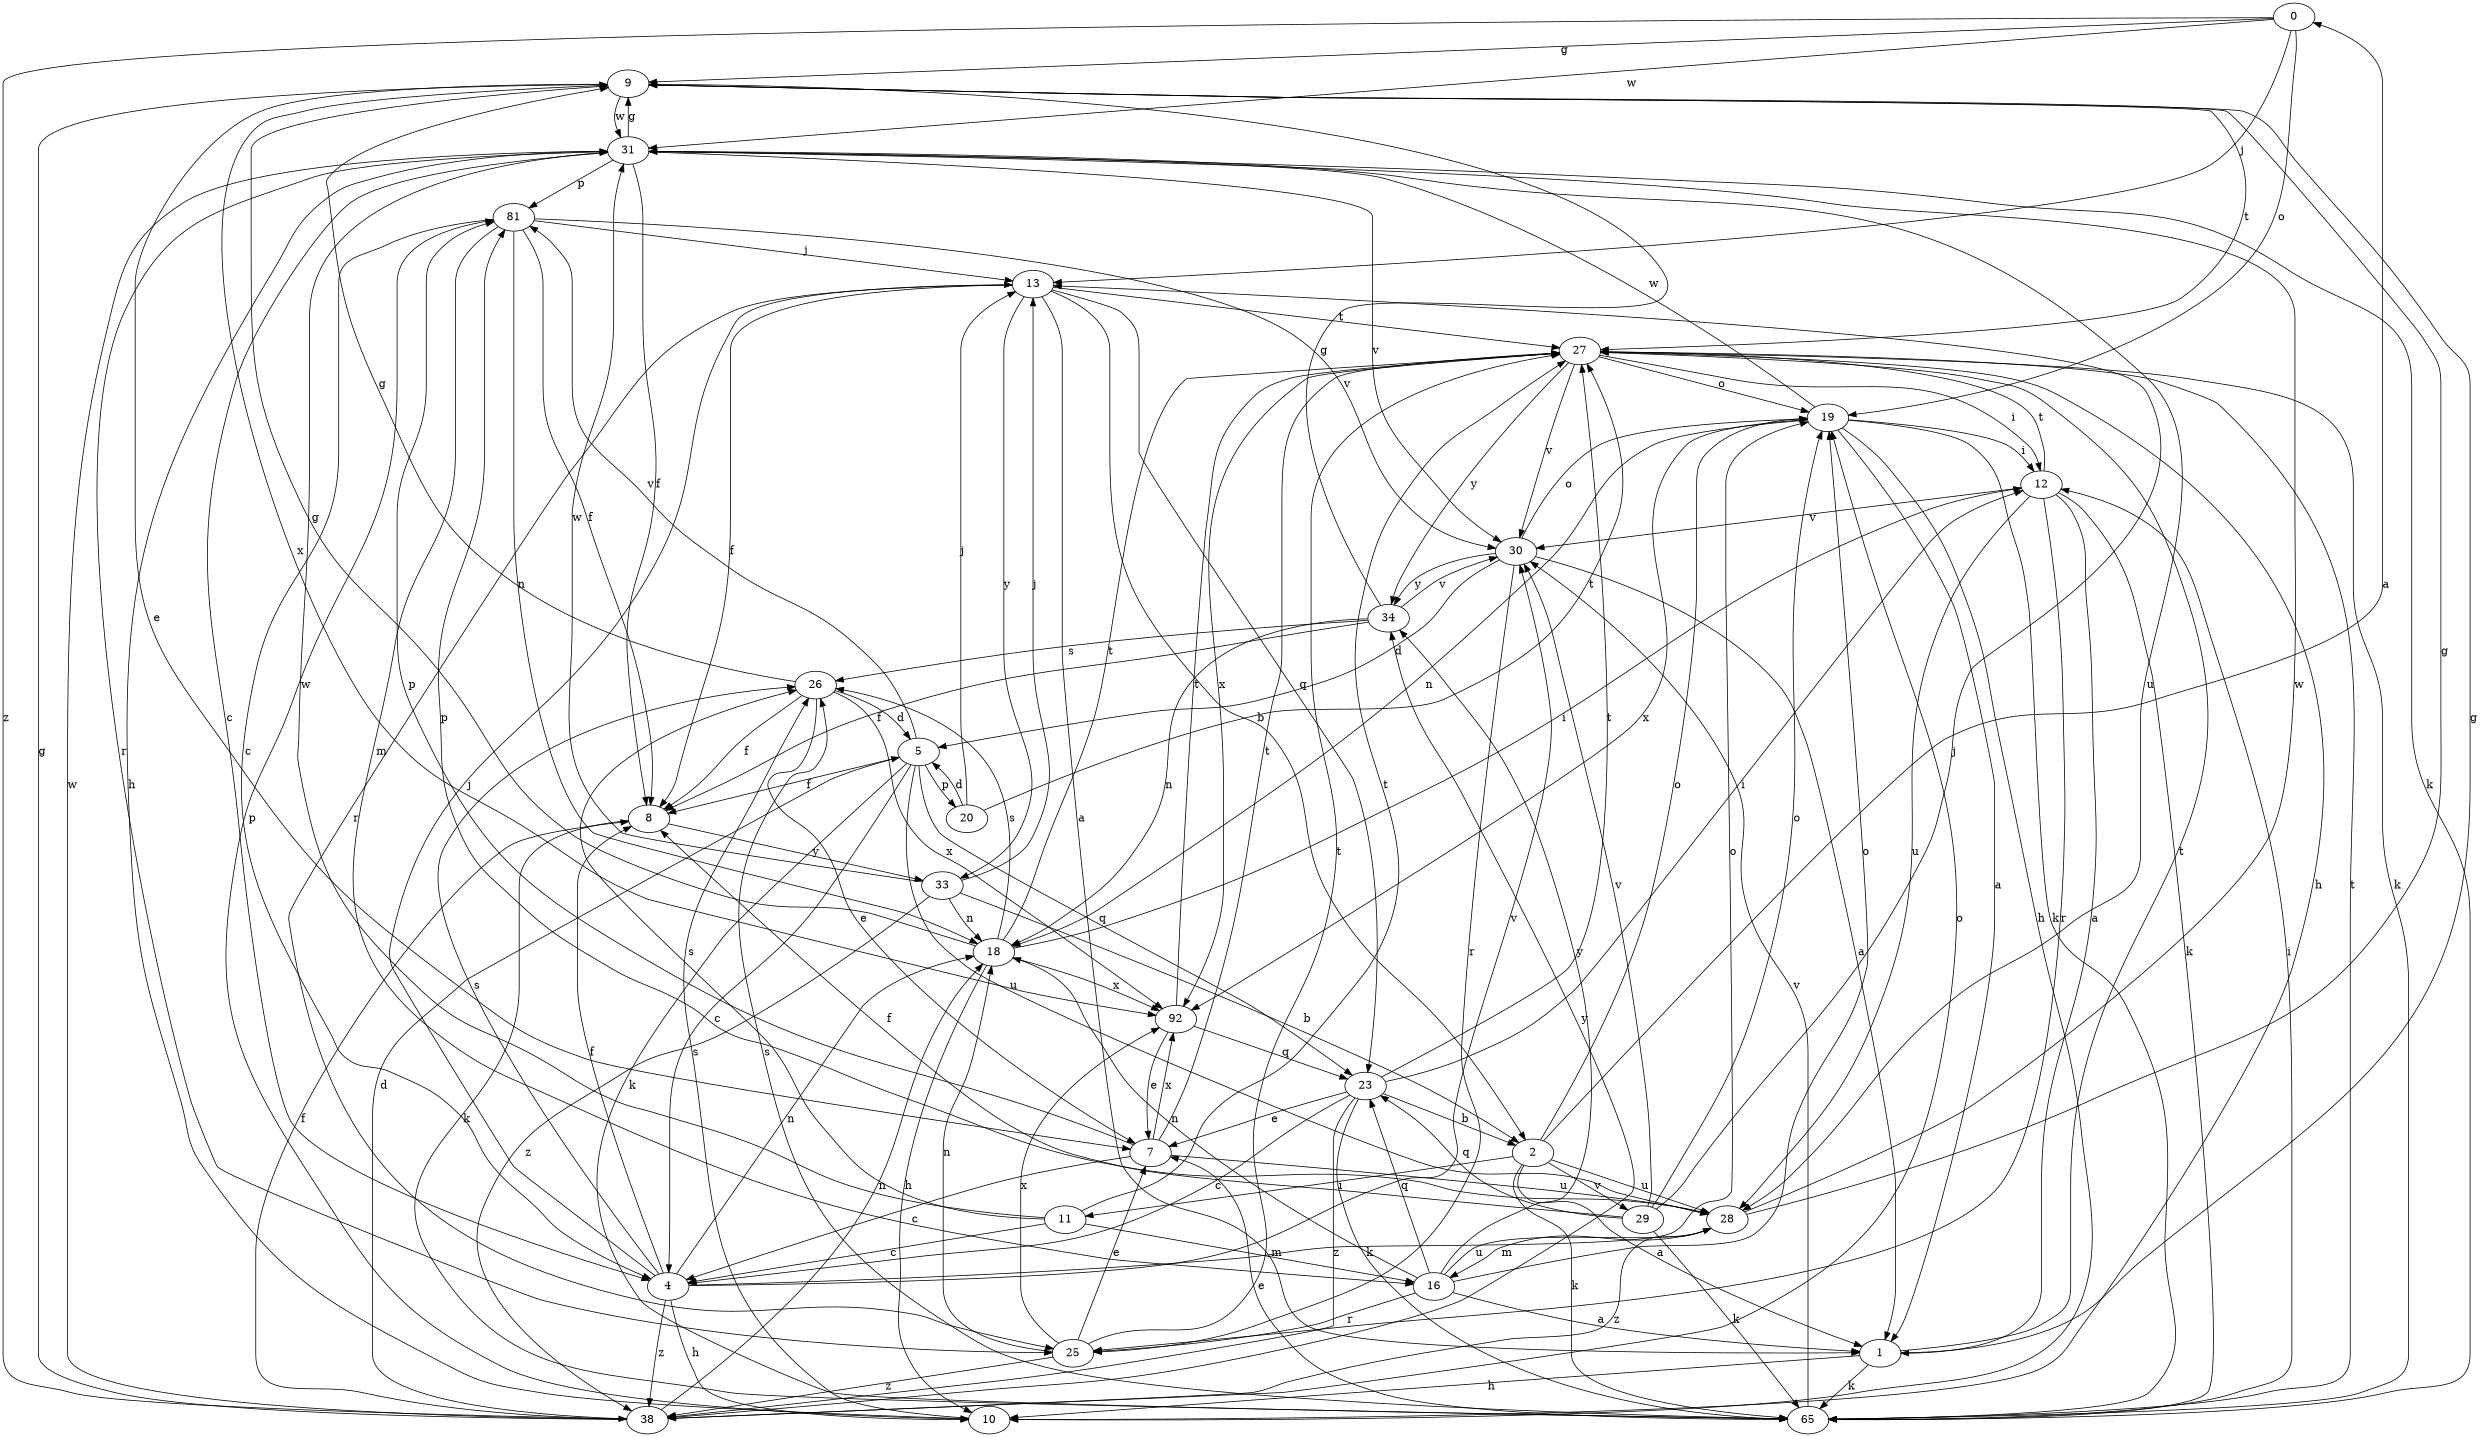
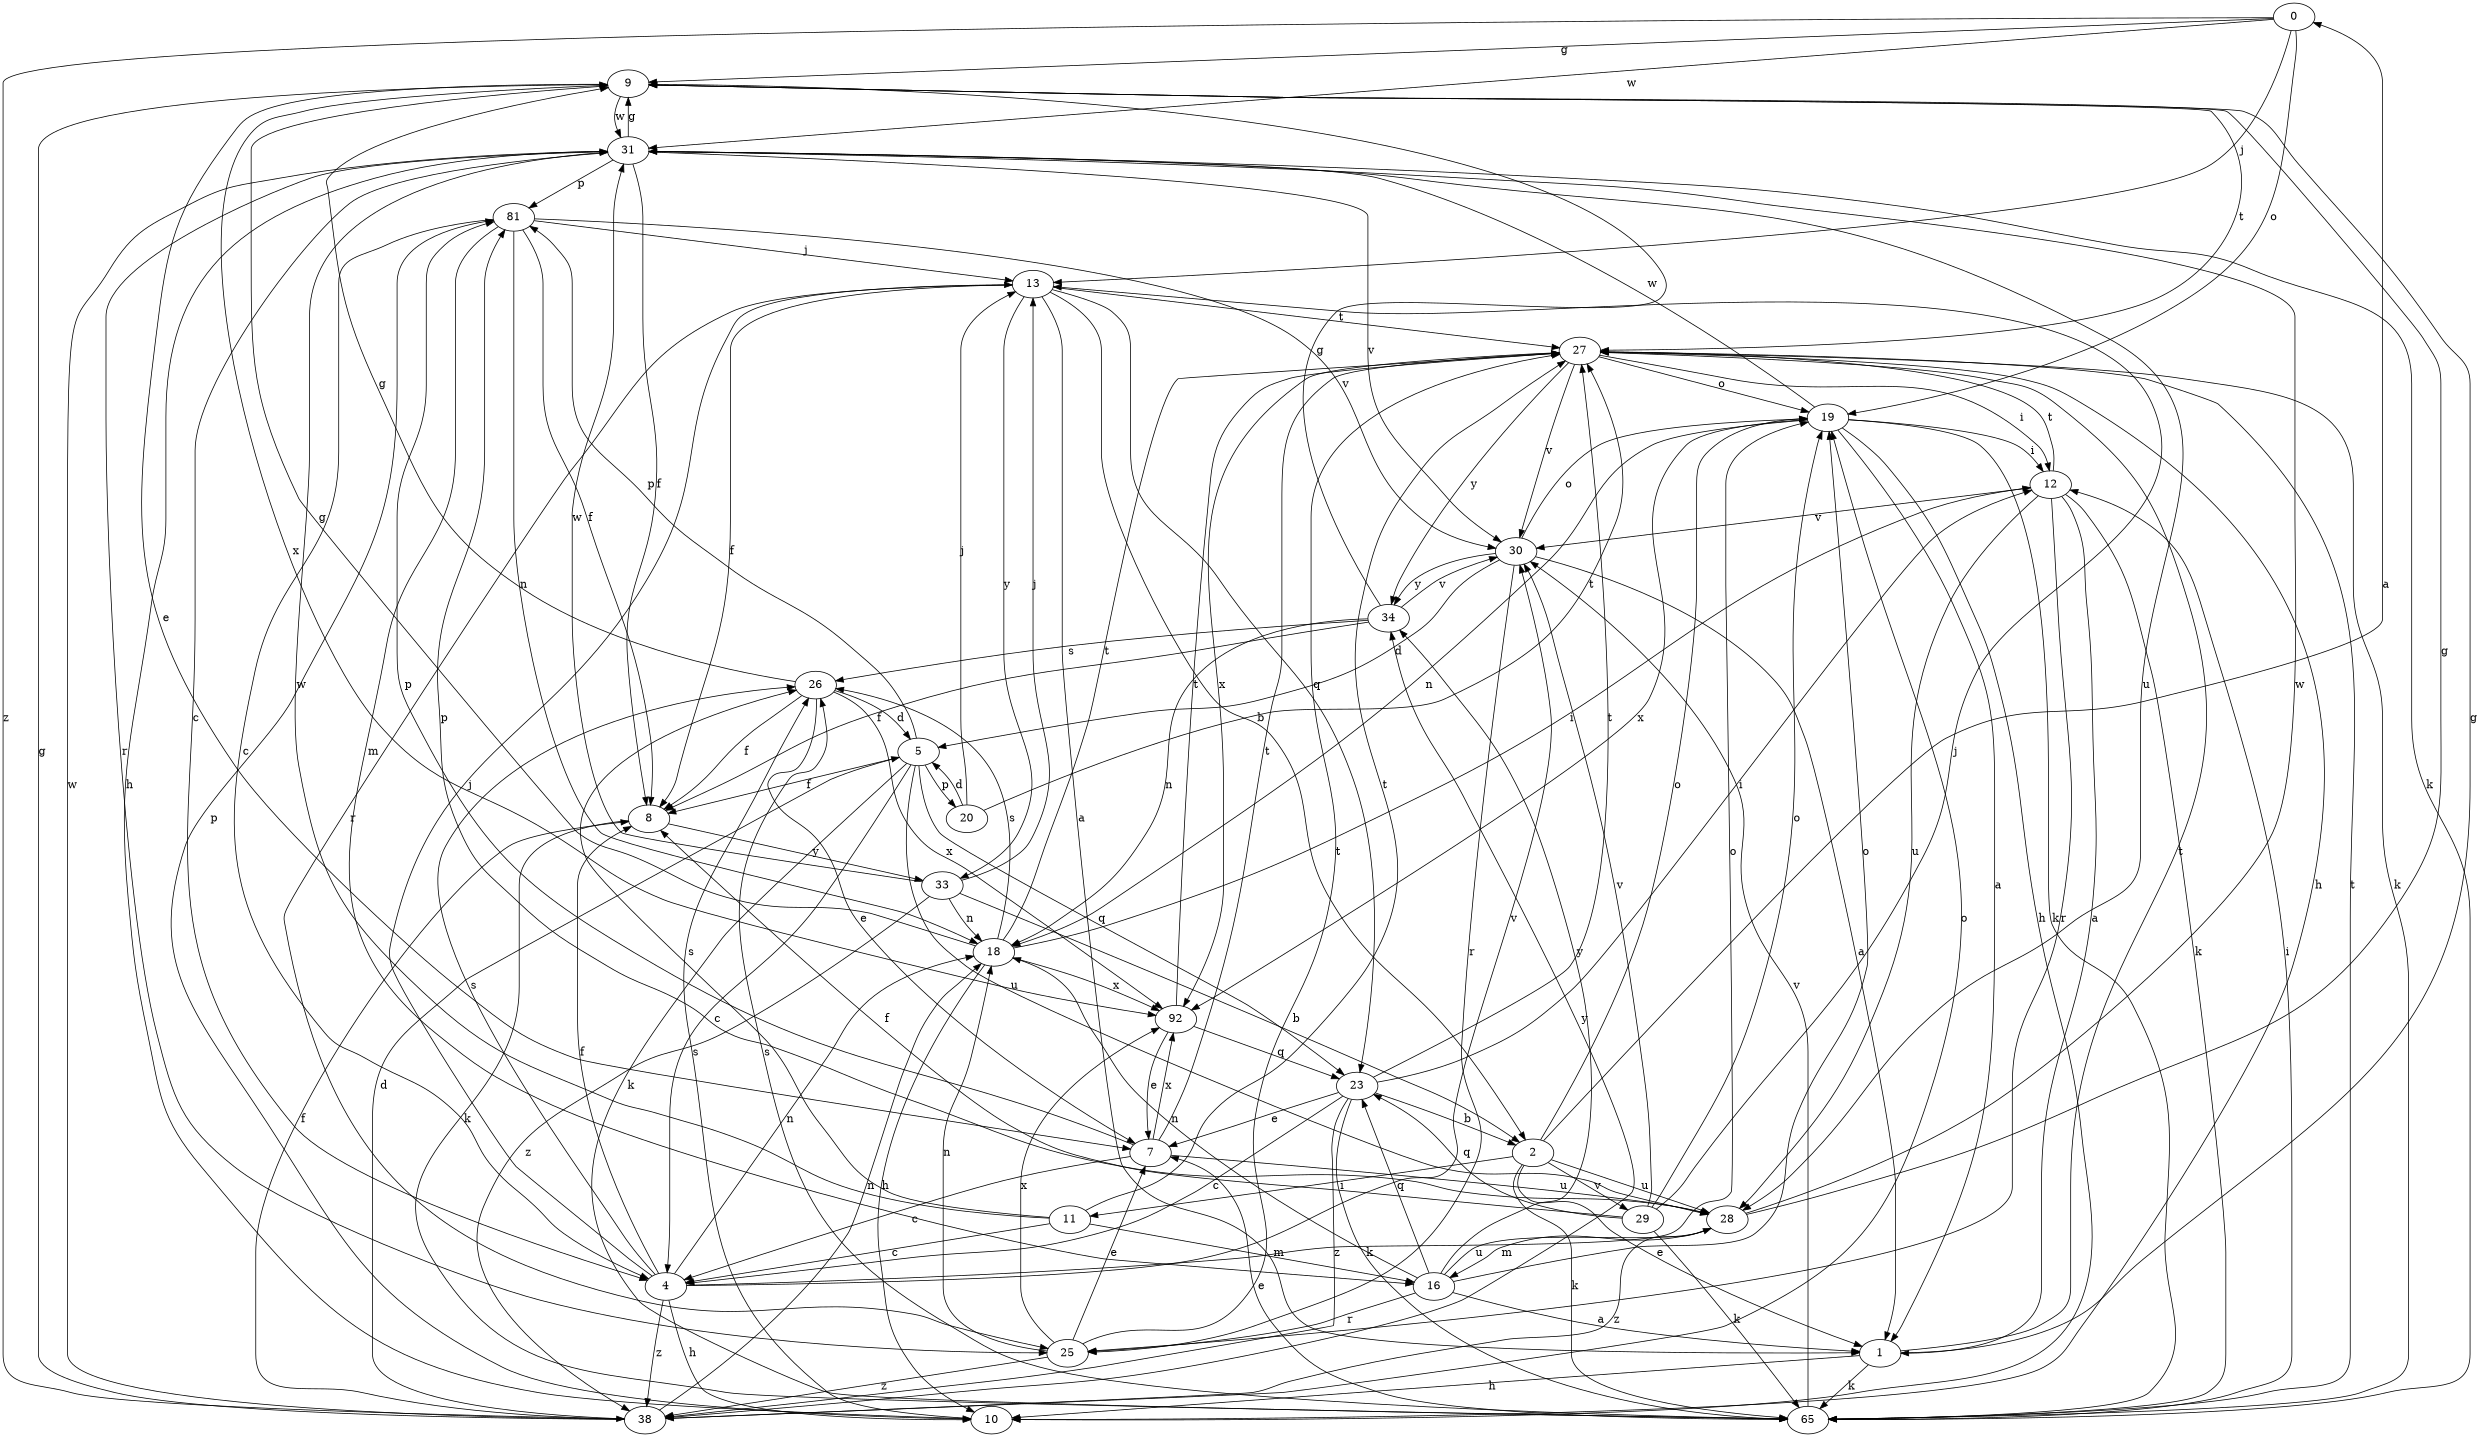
edge "5" -> "81": label "v" -> "p"
edge "2" -> "1": label "a" -> "e"
